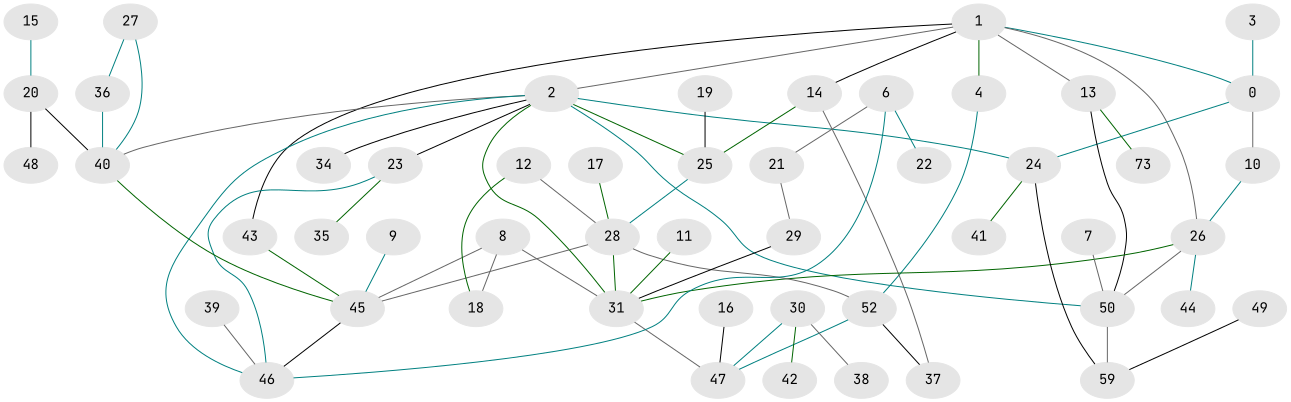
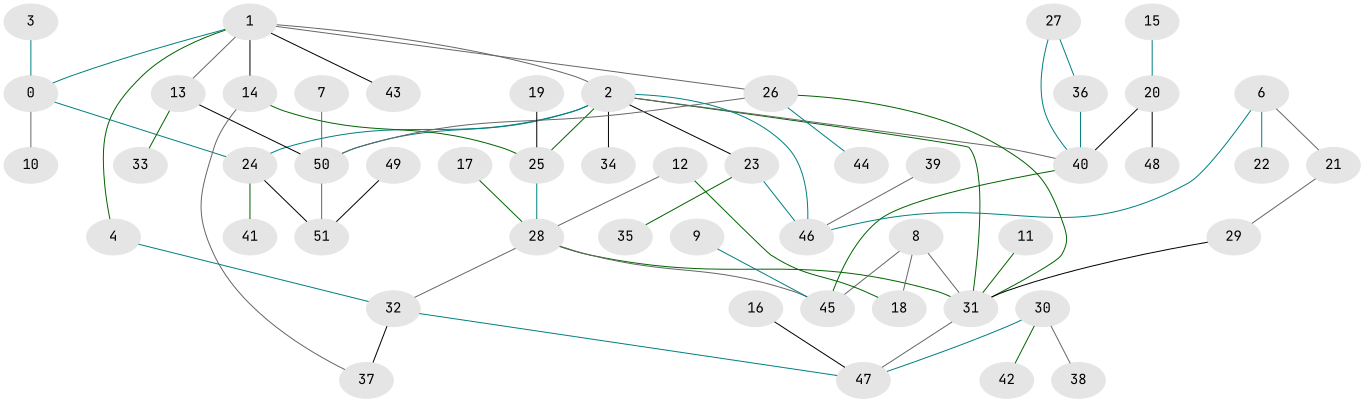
node "73": label "73" -> "33"
edge "10" -- "26": removed
edge "43" -- "45": removed
node "52": label "52" -> "32"
edge "45" -- "46": removed
node "59": label "59" -> "51"
